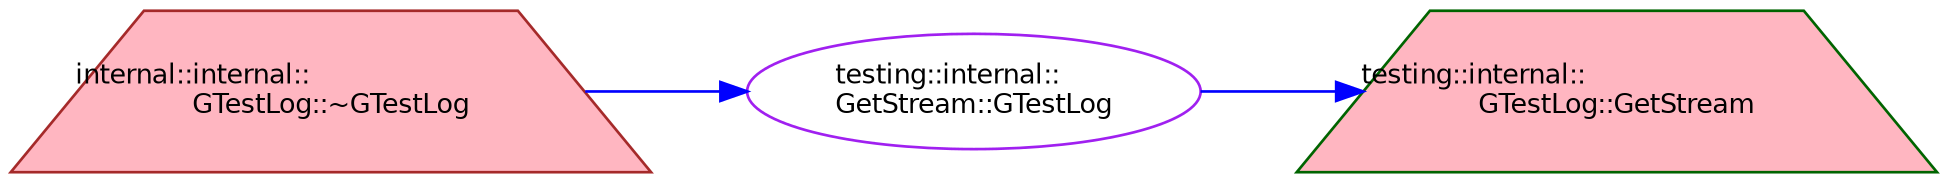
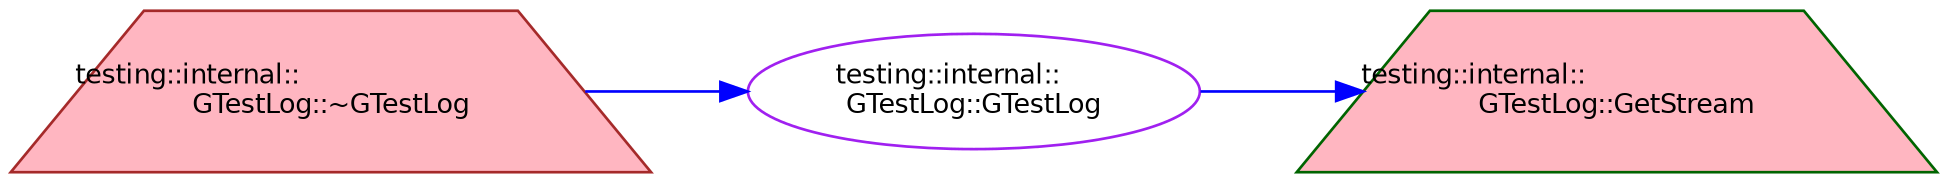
node "internal::internal:: GTestLog::~GTestLog": label "internal::internal:: GTestLog::~GTestLog" -> "testing::internal:: GTestLog::~GTestLog"
node "testing::internal:: GetStream::GTestLog": label "testing::internal:: GetStream::GTestLog" -> "testing::internal:: GTestLog::GTestLog"
